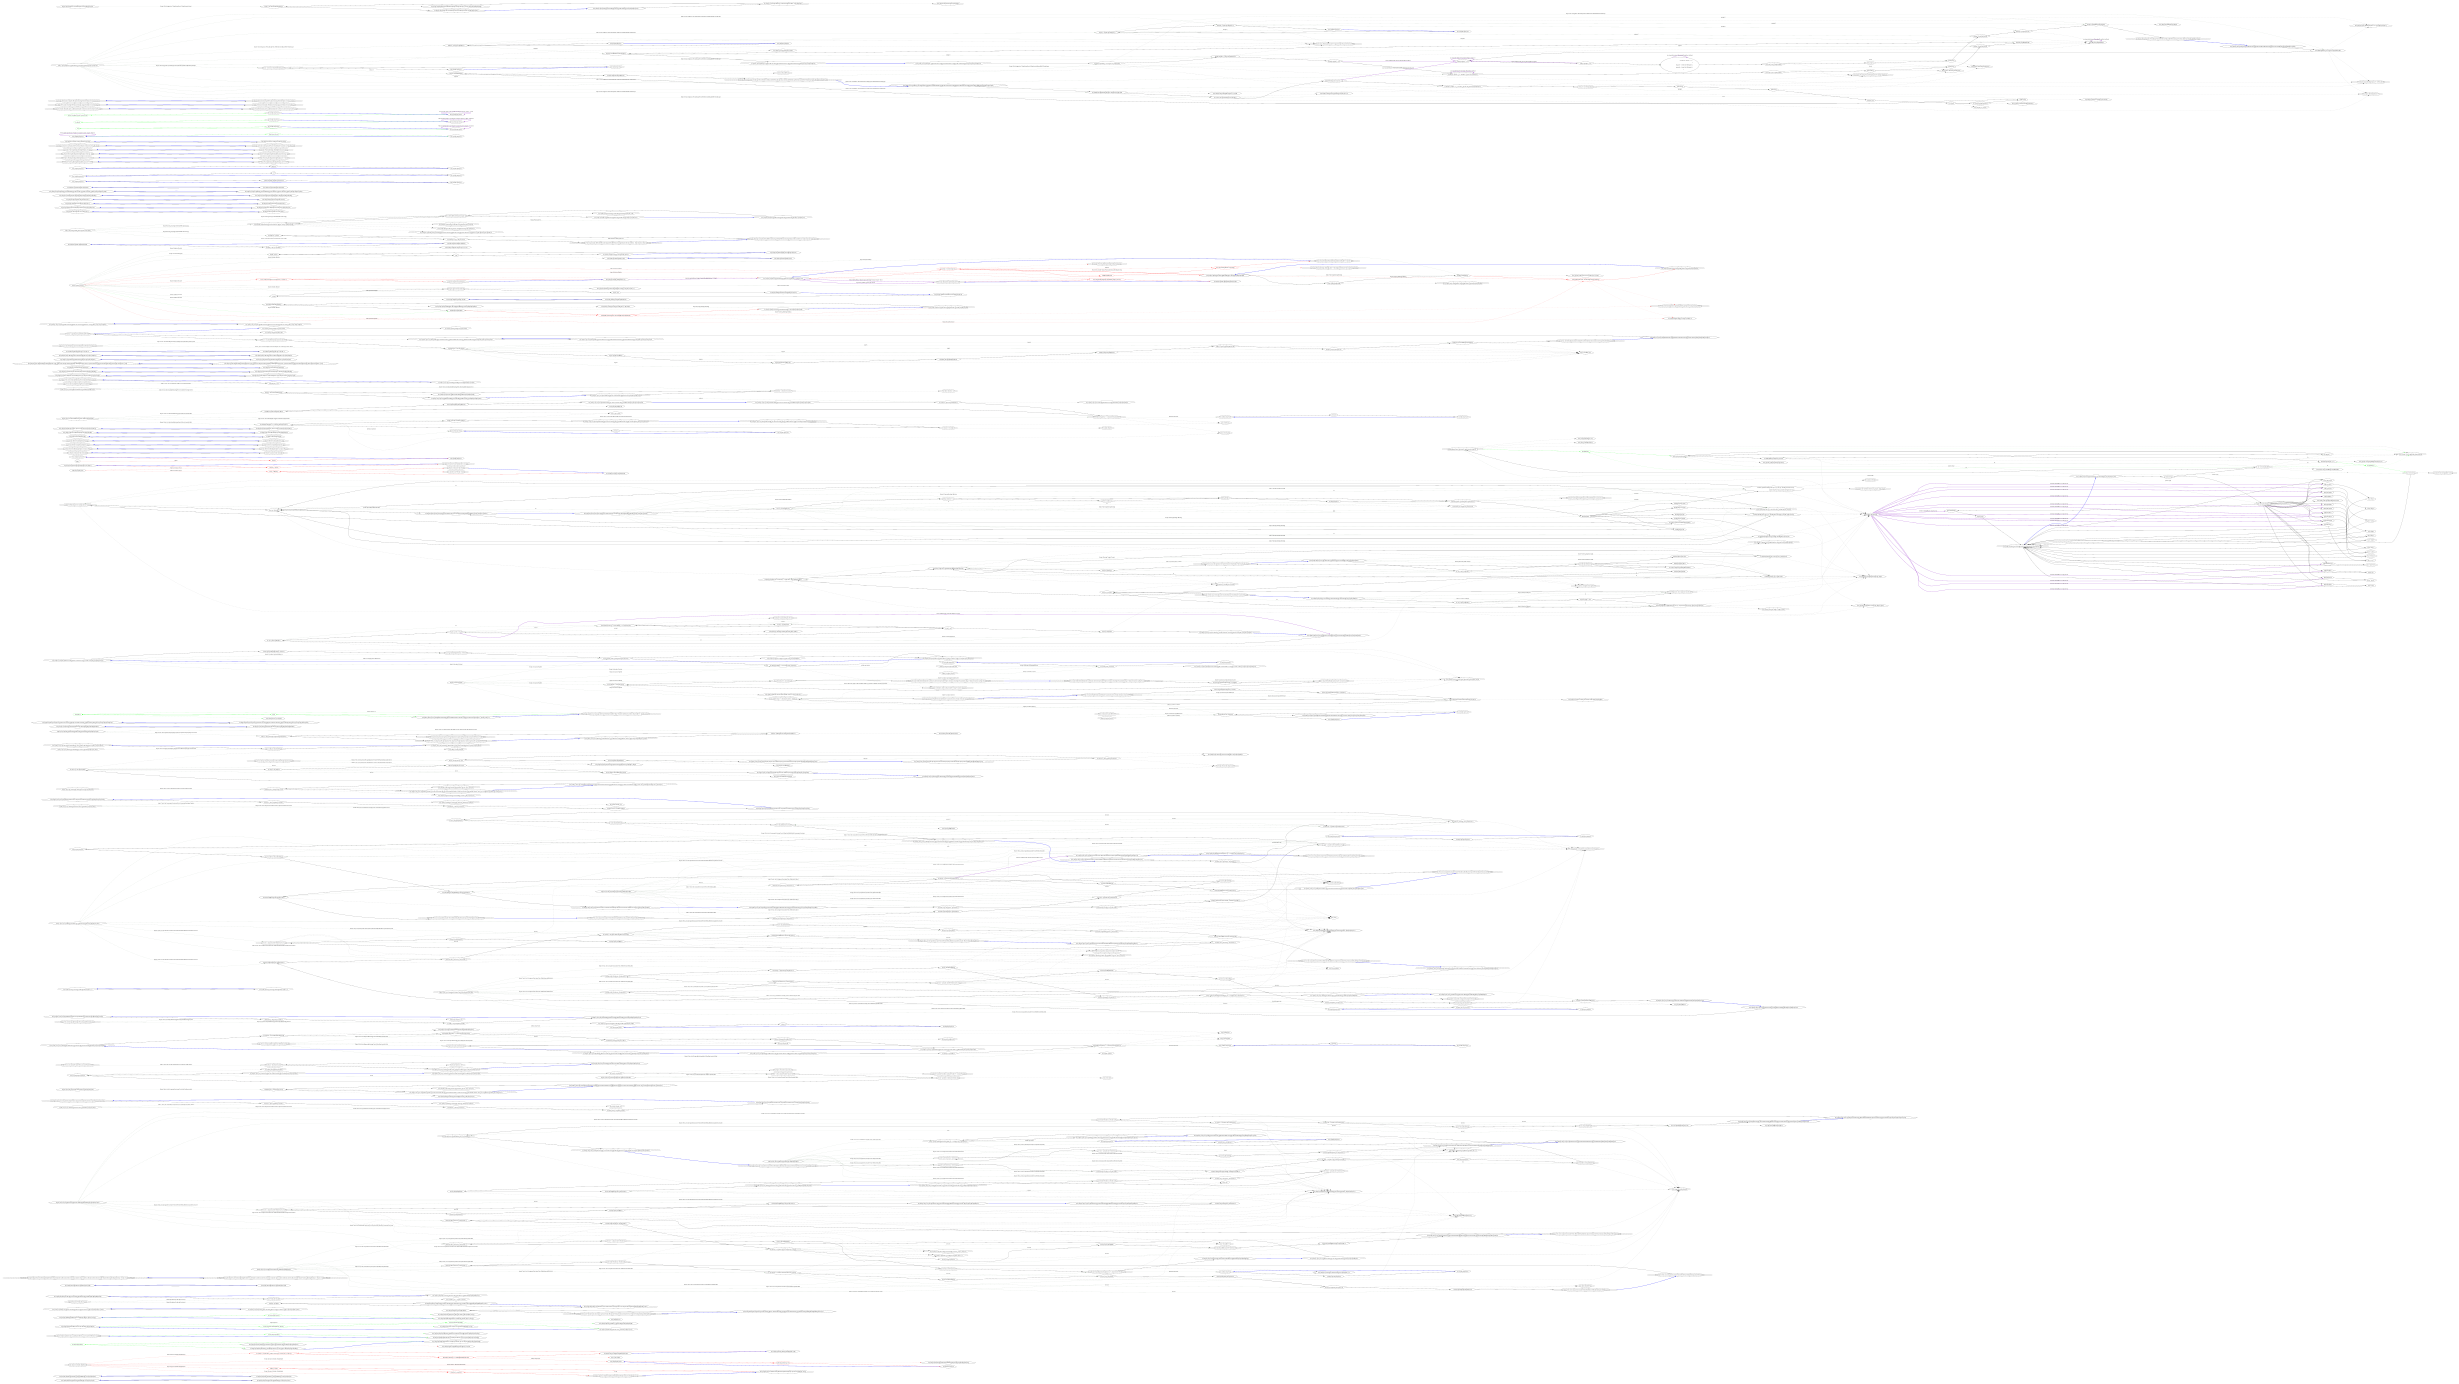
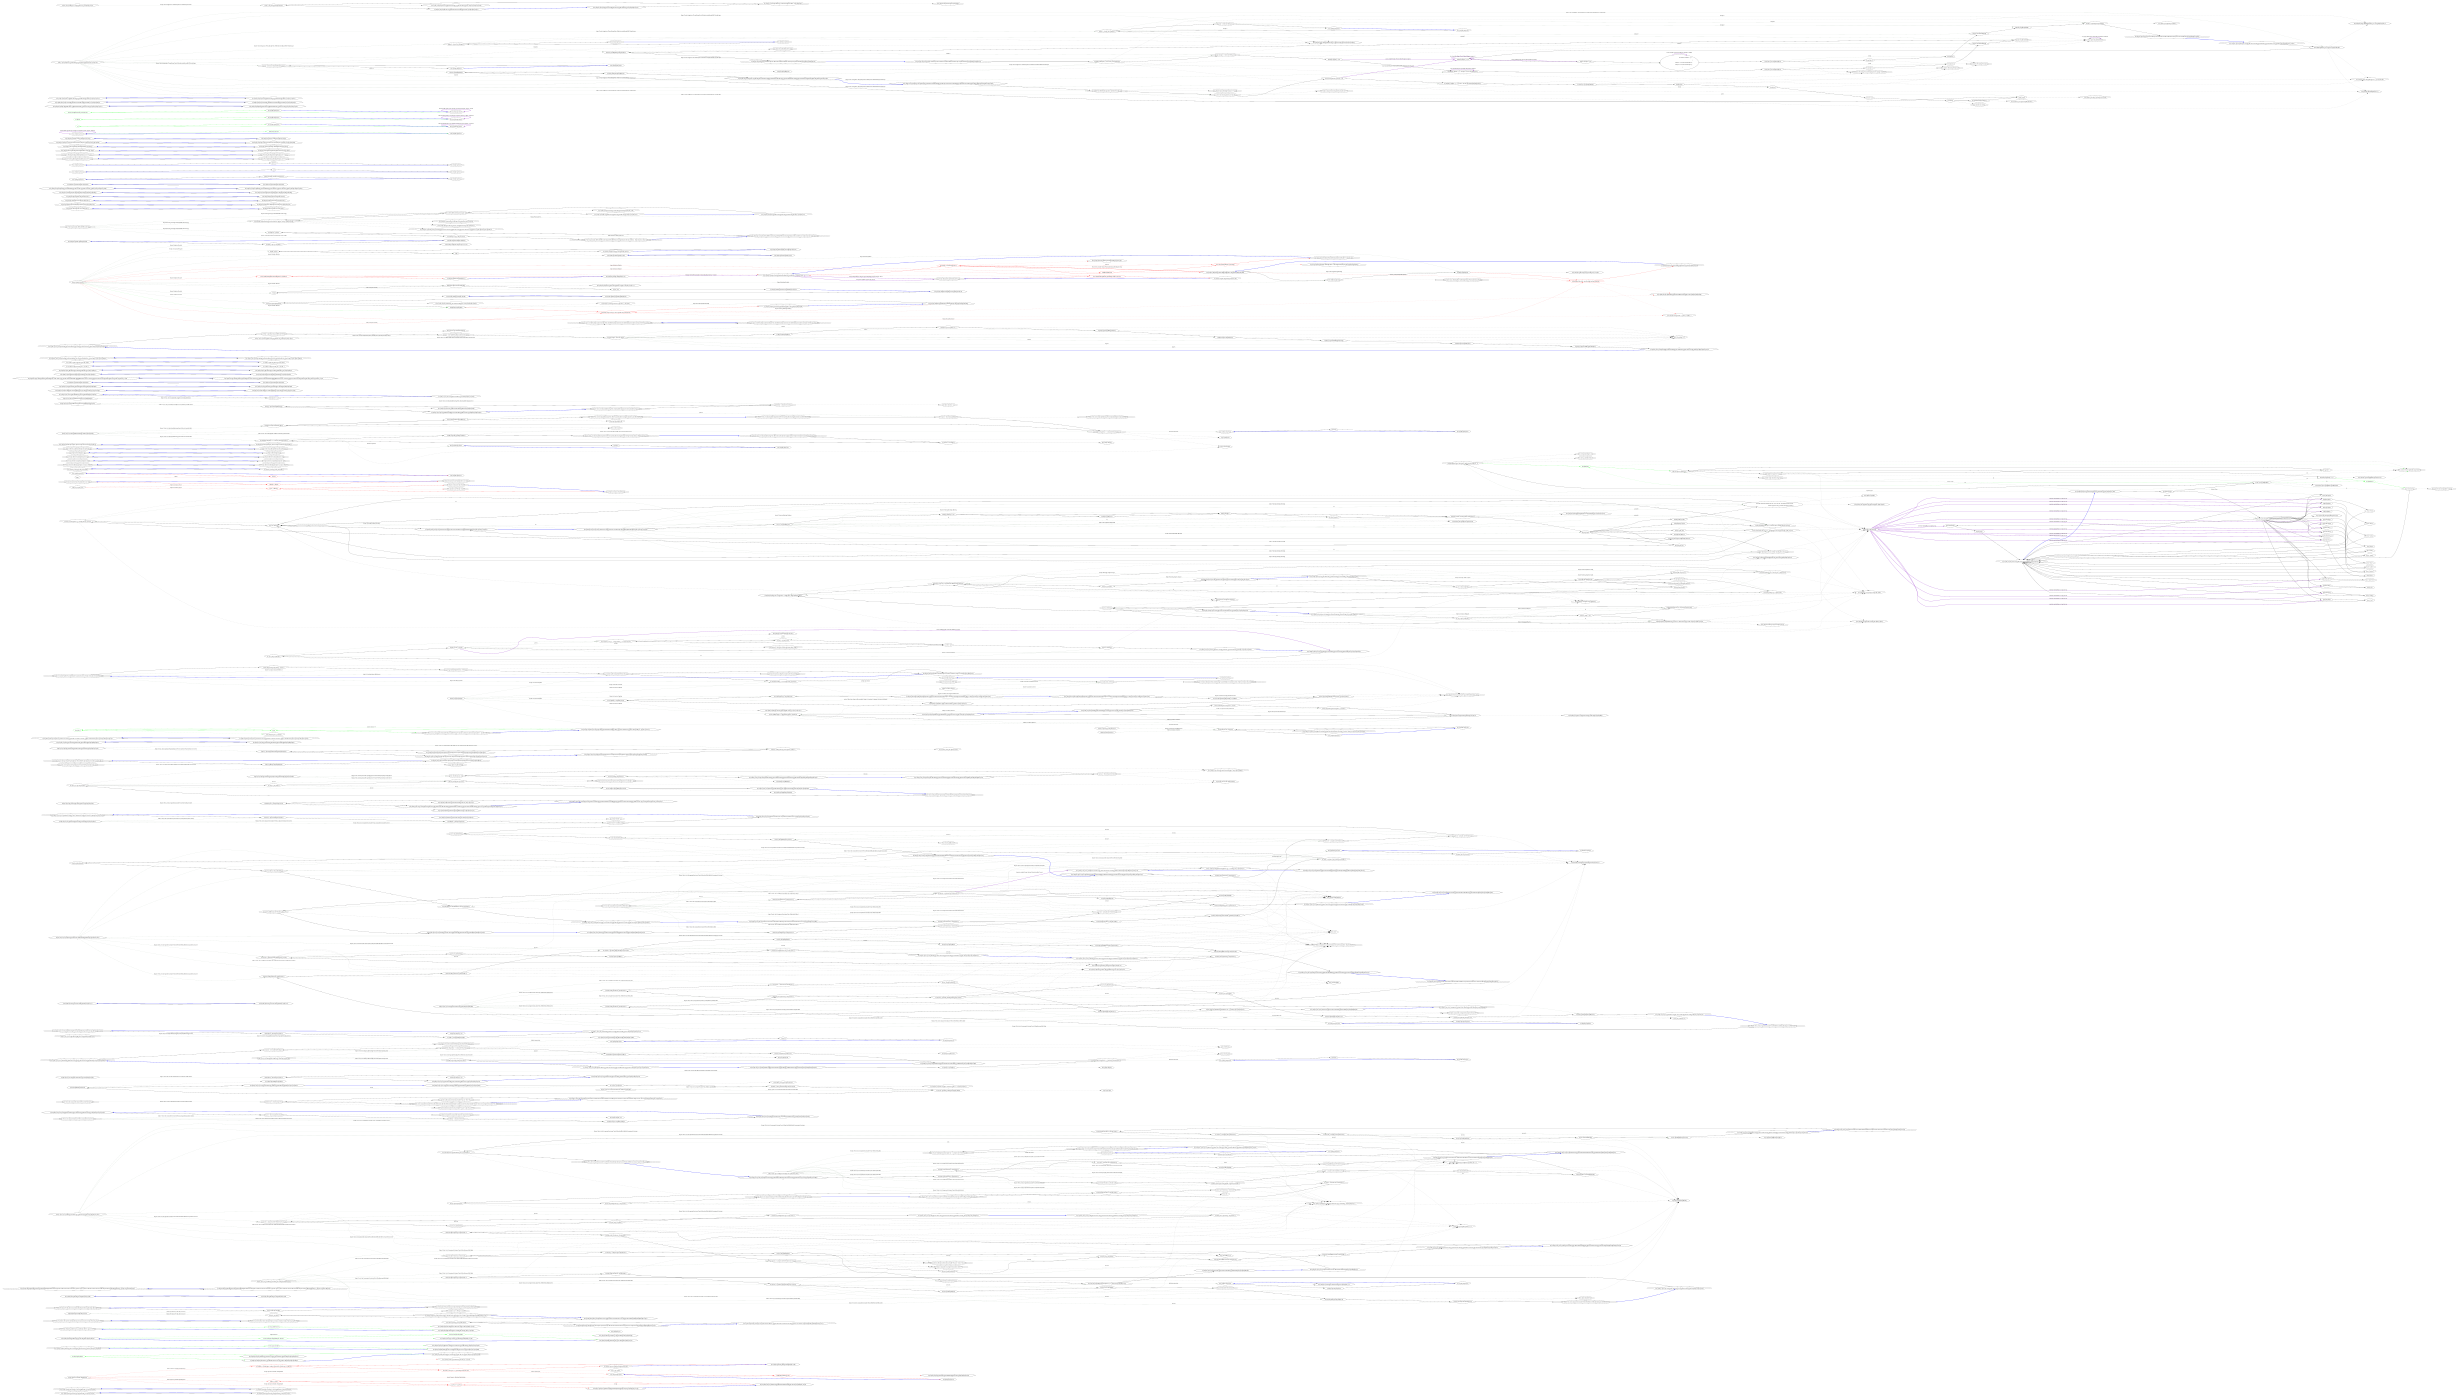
edge "var method = typeof(Dummy).GetMethod(''MethodA'')" -> "Entry Ninject.INinjectSettings.Set(string, object)": now "Exit Ninject.INinjectSettings.Set(string, object)" -> "Entry Ninject.INinjectSettings.Set(string, object)"
